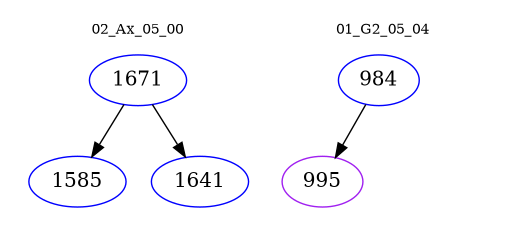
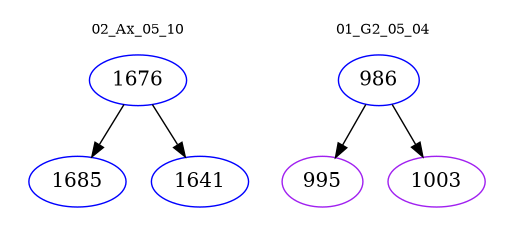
cluster "02_Ax_05_00": label "02_Ax_05_00" -> "02_Ax_05_10"
node "1671": label "1671" -> "1676"
node "984": label "984" -> "986"
node "1585": label "1585" -> "1685"
node "1003": added
